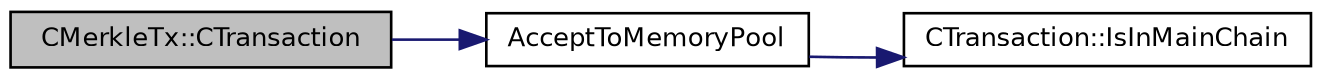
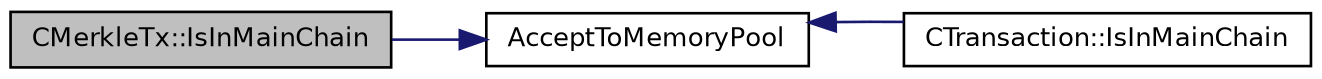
node "CMerkleTx::CTransaction": label "CMerkleTx::CTransaction" -> "CMerkleTx::IsInMainChain"
edge "AcceptToMemoryPool" -> "CTransaction::IsInMainChain": reversed
